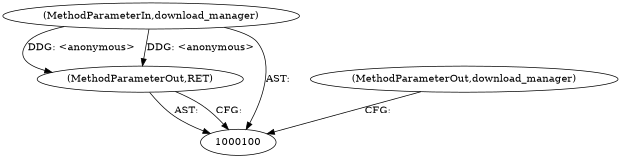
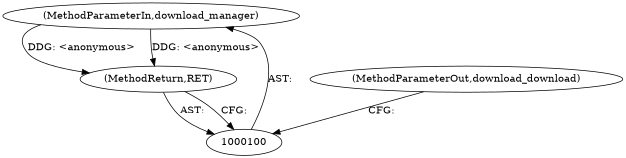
edge "(MethodParameterIn,download_manager)" -> "1000100": reversed
node "(MethodParameterOut,RET)": label "(MethodParameterOut,RET)" -> "(MethodReturn,RET)"
node "(MethodParameterOut,download_manager)": label "(MethodParameterOut,download_manager)" -> "(MethodParameterOut,download_download)"
